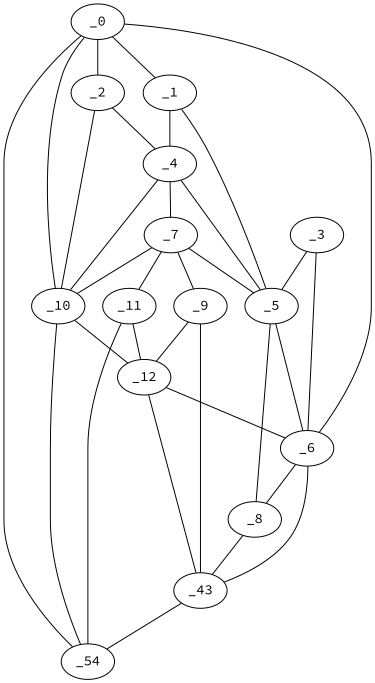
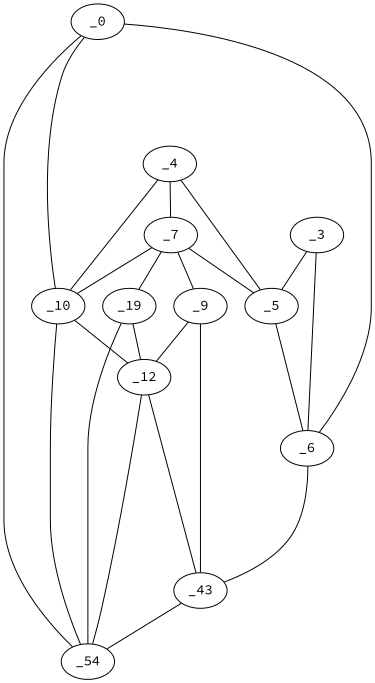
node "_2": removed
node "_1": removed
node "_11": label "_11" -> "_19"
edge "_12" -- "_6": now "_12" -- "_54"
node "_8": removed
